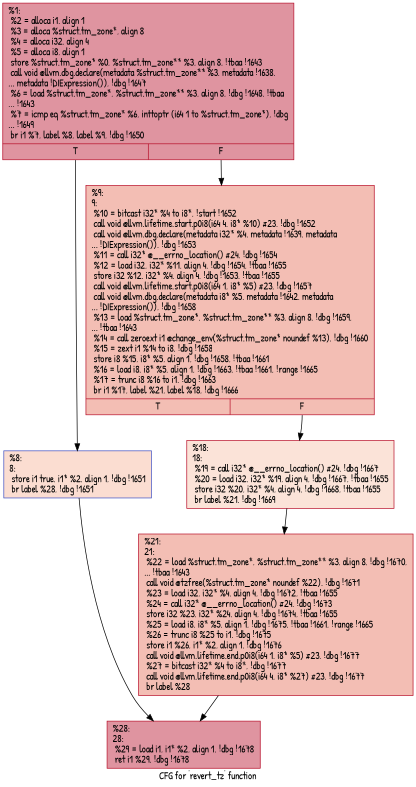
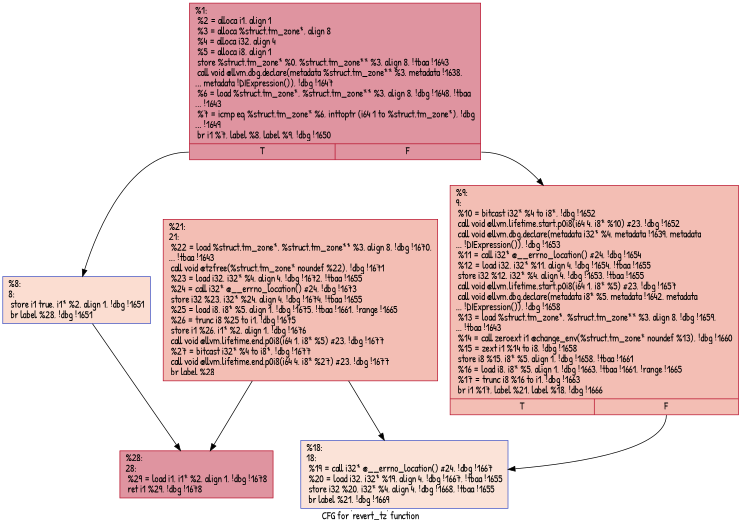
node "%9:": text "%10 = bitcast i32* %4 to i8*, !start !1652" -> "%10 = bitcast i32* %4 to i8*, !dbg !1652"
node "%18:": color #b70d28ff -> #3d50c3ff
edge "%18:" -> "%21:": reversed
